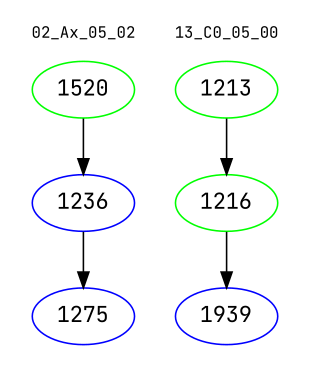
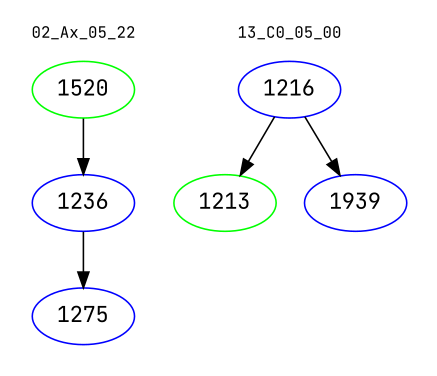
cluster "02_Ax_05_02": label "02_Ax_05_02" -> "02_Ax_05_22"
edge "1213" -> "1216": reversed
node "1216": color green -> blue
